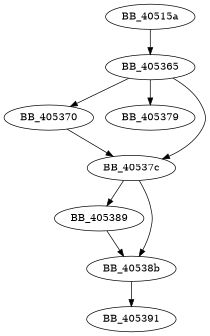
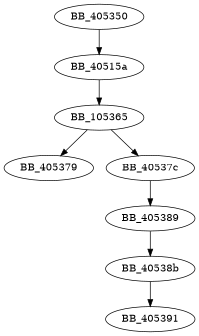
node "BB_405350": added
node "BB_405365": label "BB_405365" -> "BB_105365"
node "BB_405370": removed
edge "BB_40537c" -> "BB_40538b": removed
